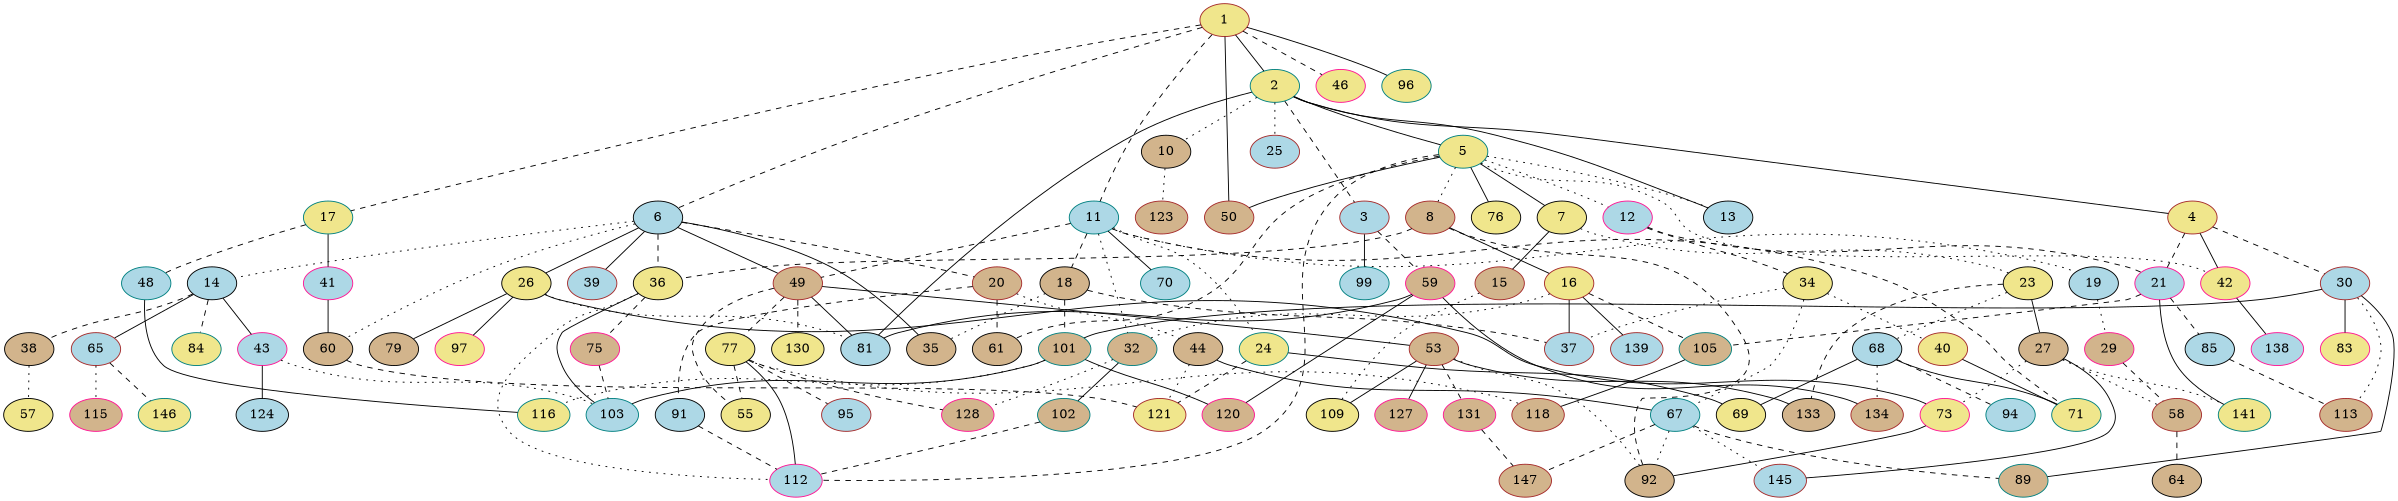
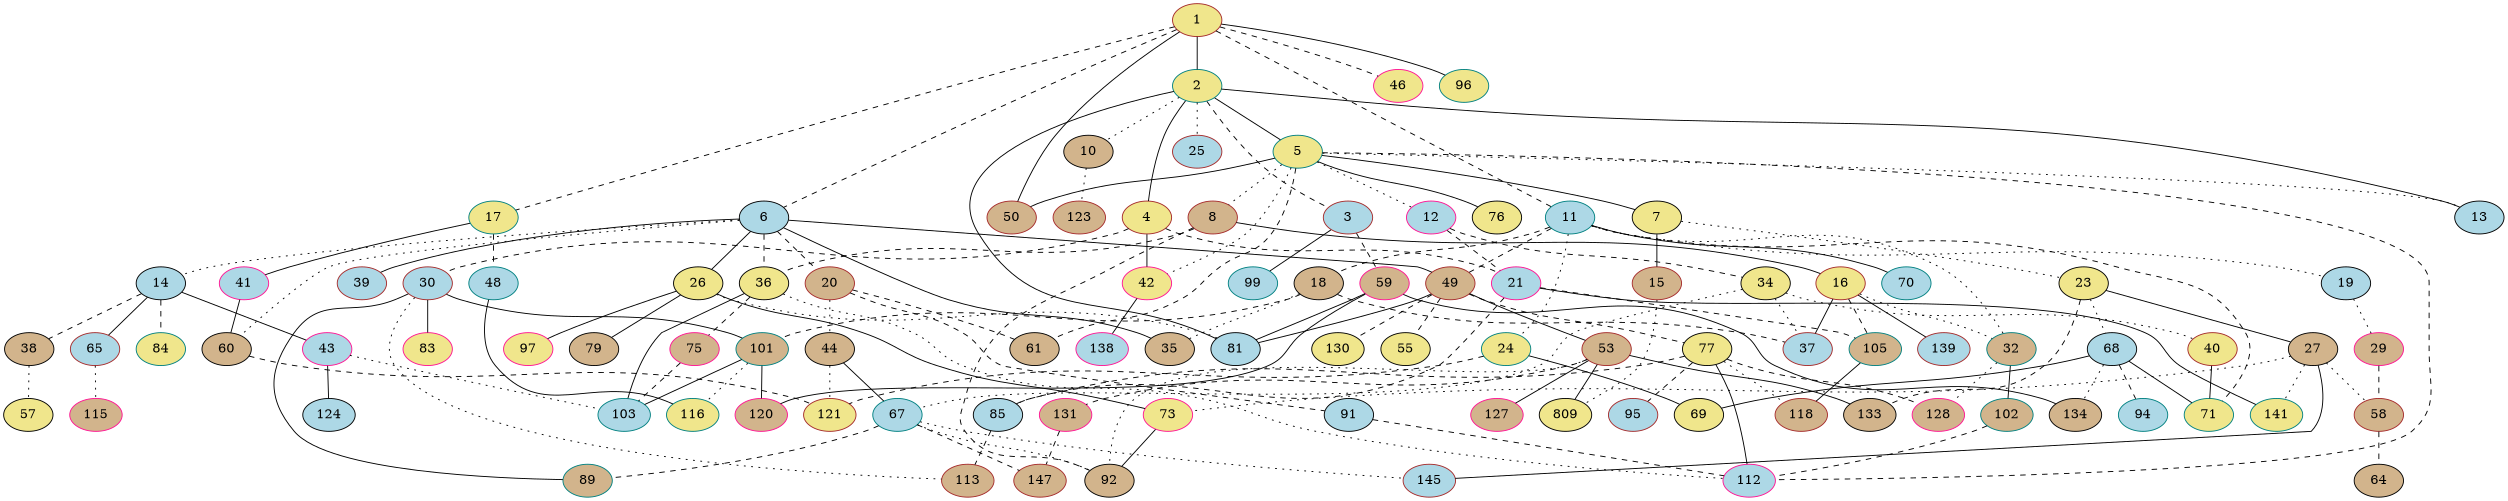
edge "77" -- "55": now "77" -- "85"
node "146": removed
node "109": label "109" -> "809"
node "134": color brown -> black
